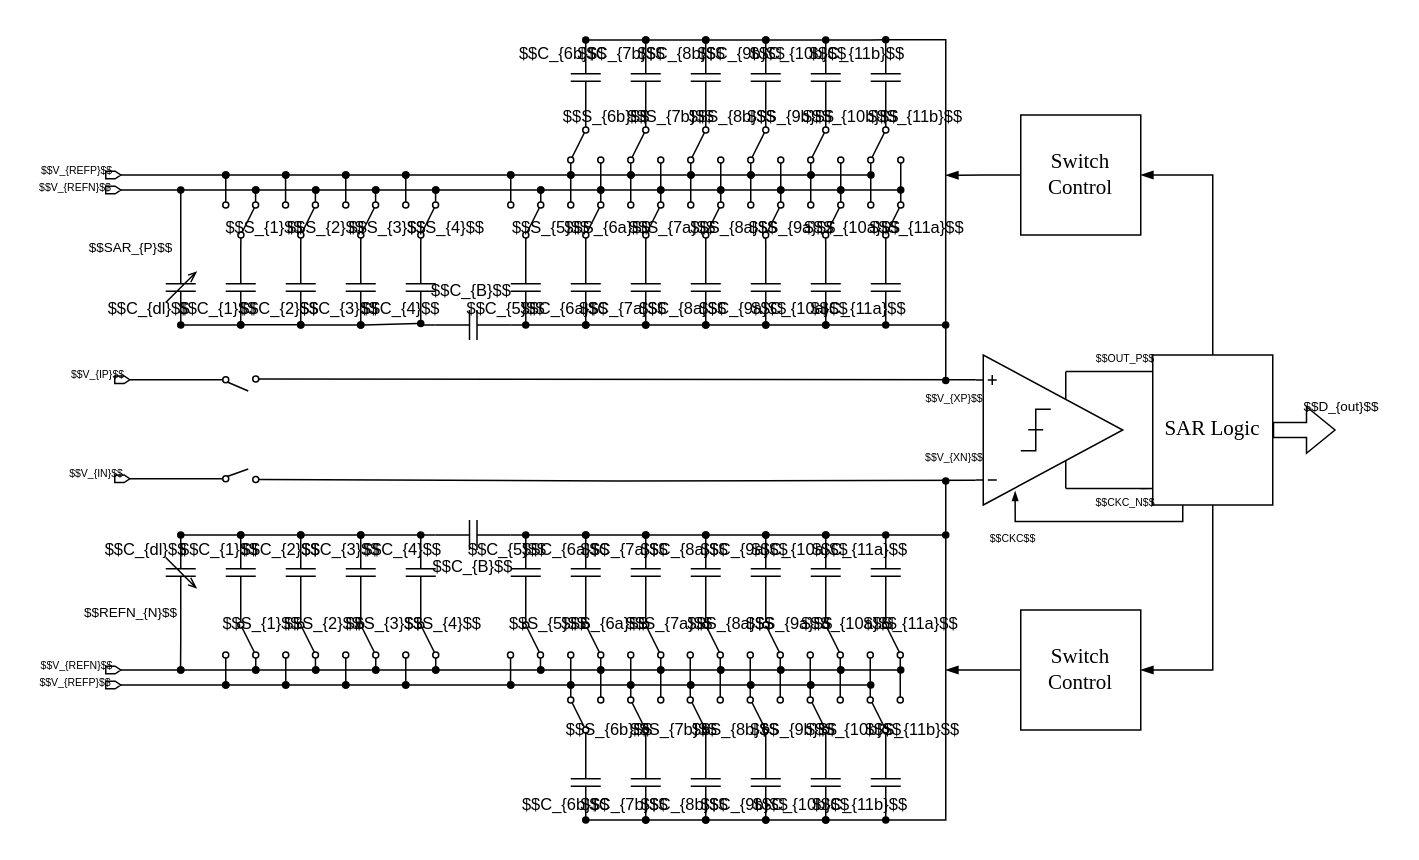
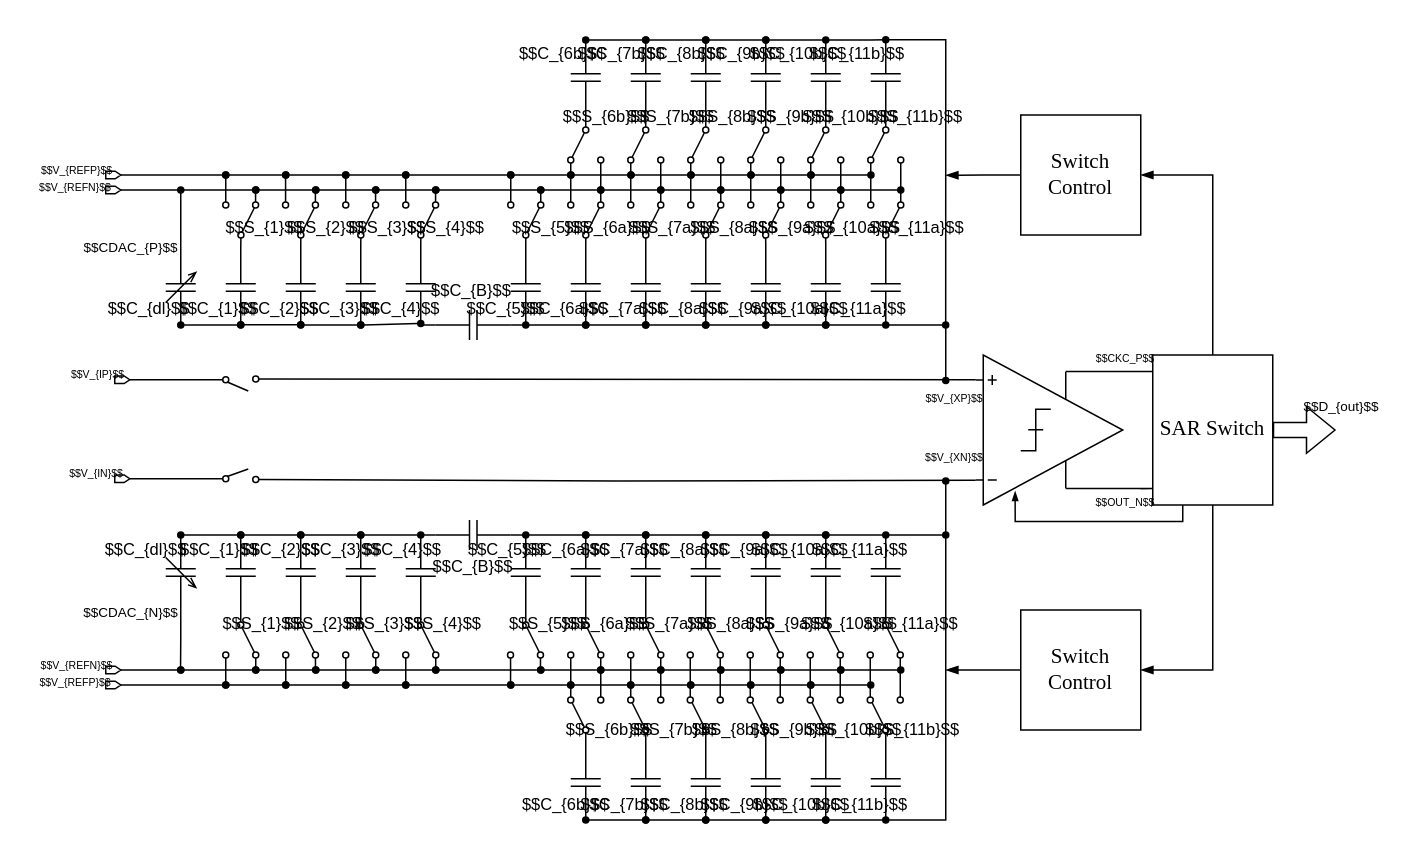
node "$$SAR_{P}$$": label "$$SAR_{P}$$" -> "$$CDAC_{P}$$"
node "$$OUT_P$$": label "$$OUT_P$$" -> "$$CKC_P$$"
node "SAR Logic": label "SAR Logic" -> "SAR Switch"
node "$$CKC_N$$": label "$$CKC_N$$" -> "$$OUT_N$$"
node "$$CKC$$": removed
node "$$REFN_{N}$$": label "$$REFN_{N}$$" -> "$$CDAC_{N}$$"
